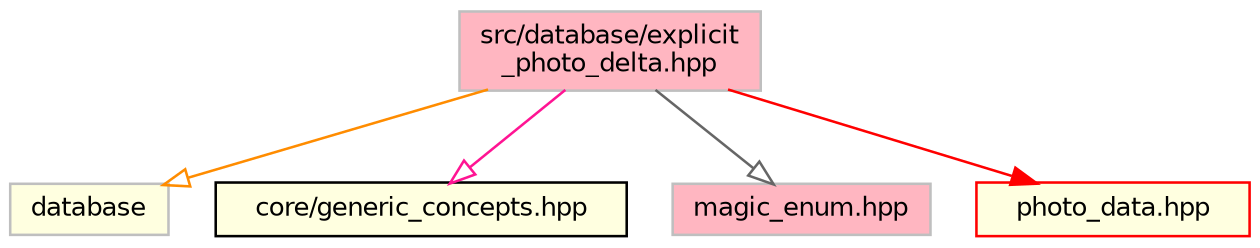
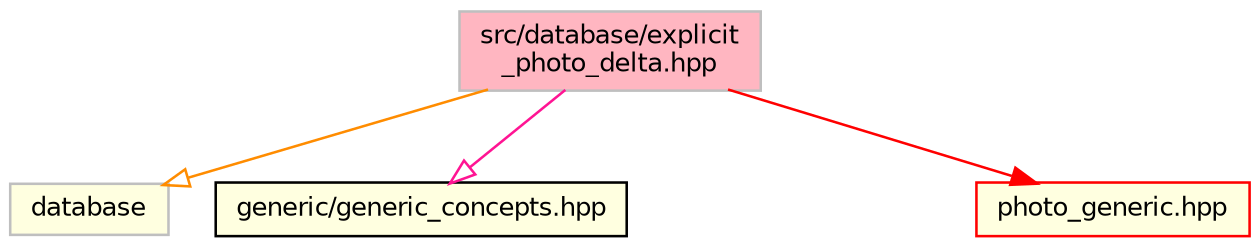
node "core/generic_concepts.hpp": label "core/generic_concepts.hpp" -> "generic/generic_concepts.hpp"
node "magic_enum.hpp": removed
node "photo_data.hpp": label "photo_data.hpp" -> "photo_generic.hpp"
